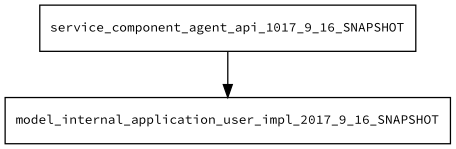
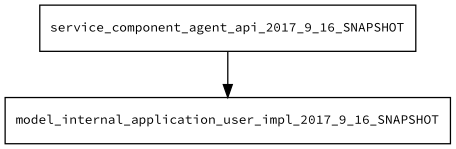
node "service_component_agent_api_1017_9_16_SNAPSHOT": label "service_component_agent_api_1017_9_16_SNAPSHOT" -> "service_component_agent_api_2017_9_16_SNAPSHOT"
